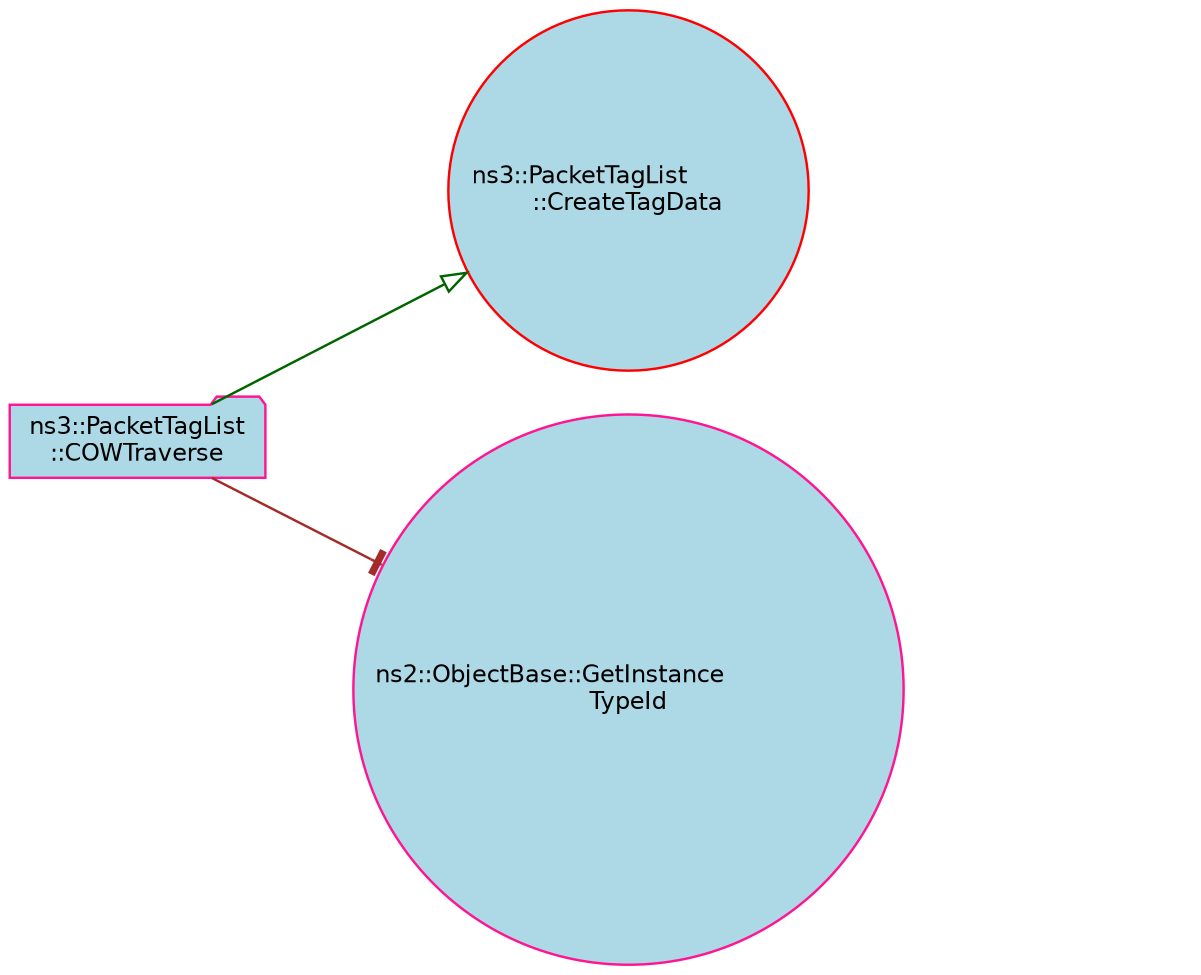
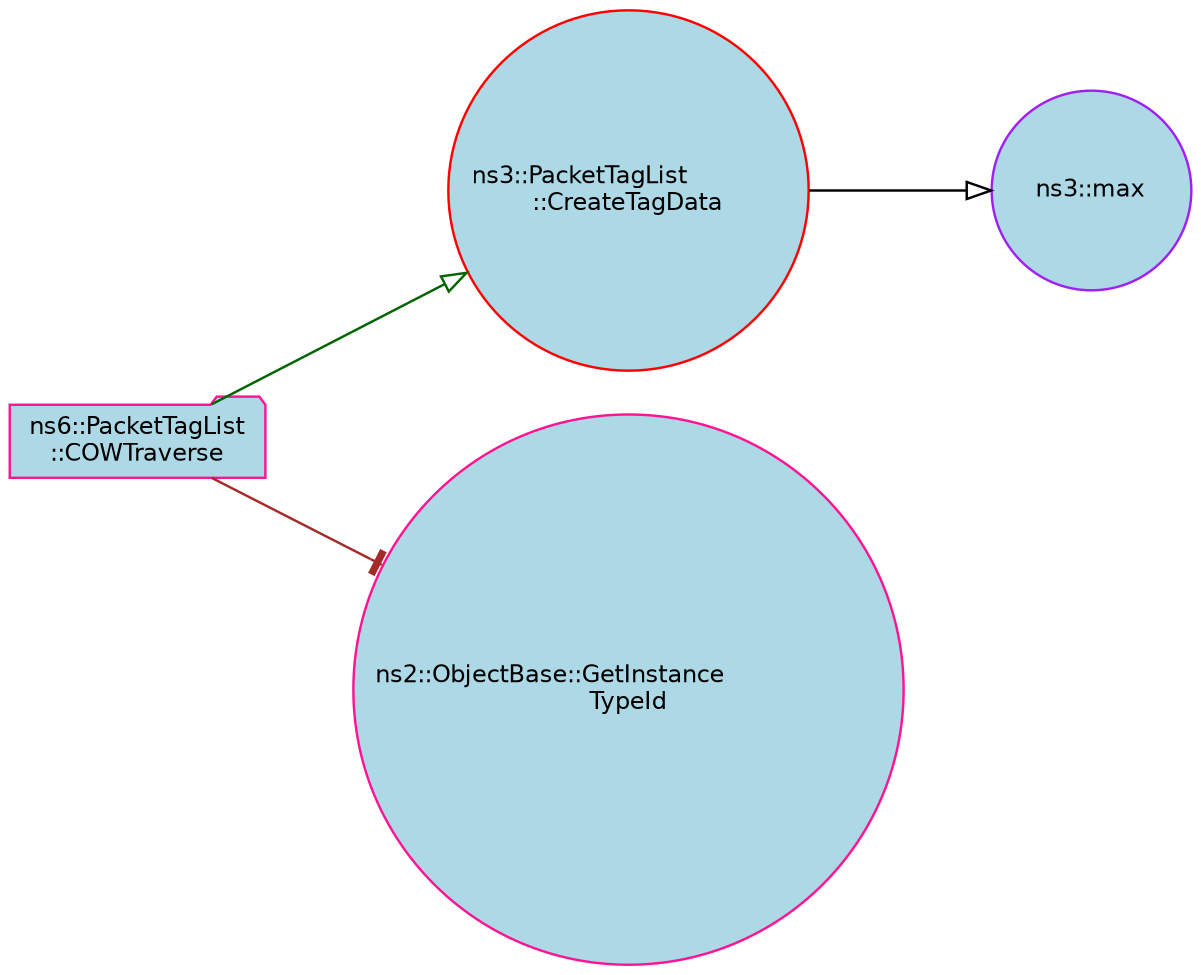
node "ns3::max": added
node "ns3::PacketTagList ::COWTraverse": label "ns3::PacketTagList ::COWTraverse" -> "ns6::PacketTagList ::COWTraverse"
